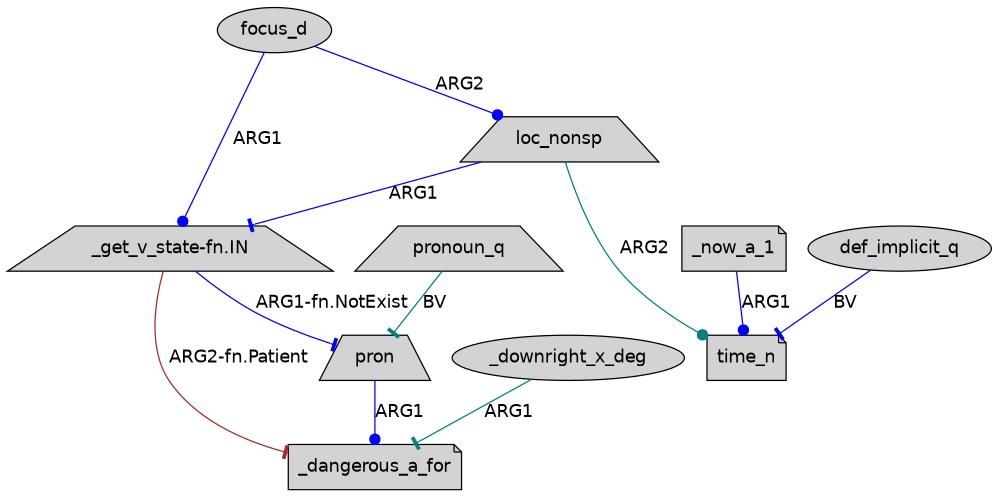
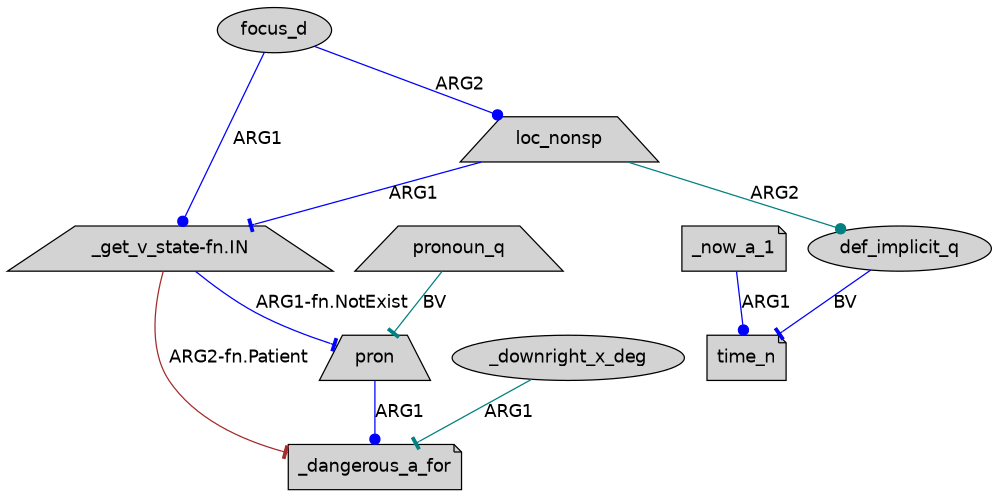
edge "loc_nonsp" -> "time_n": now "loc_nonsp" -> "def_implicit_q"
